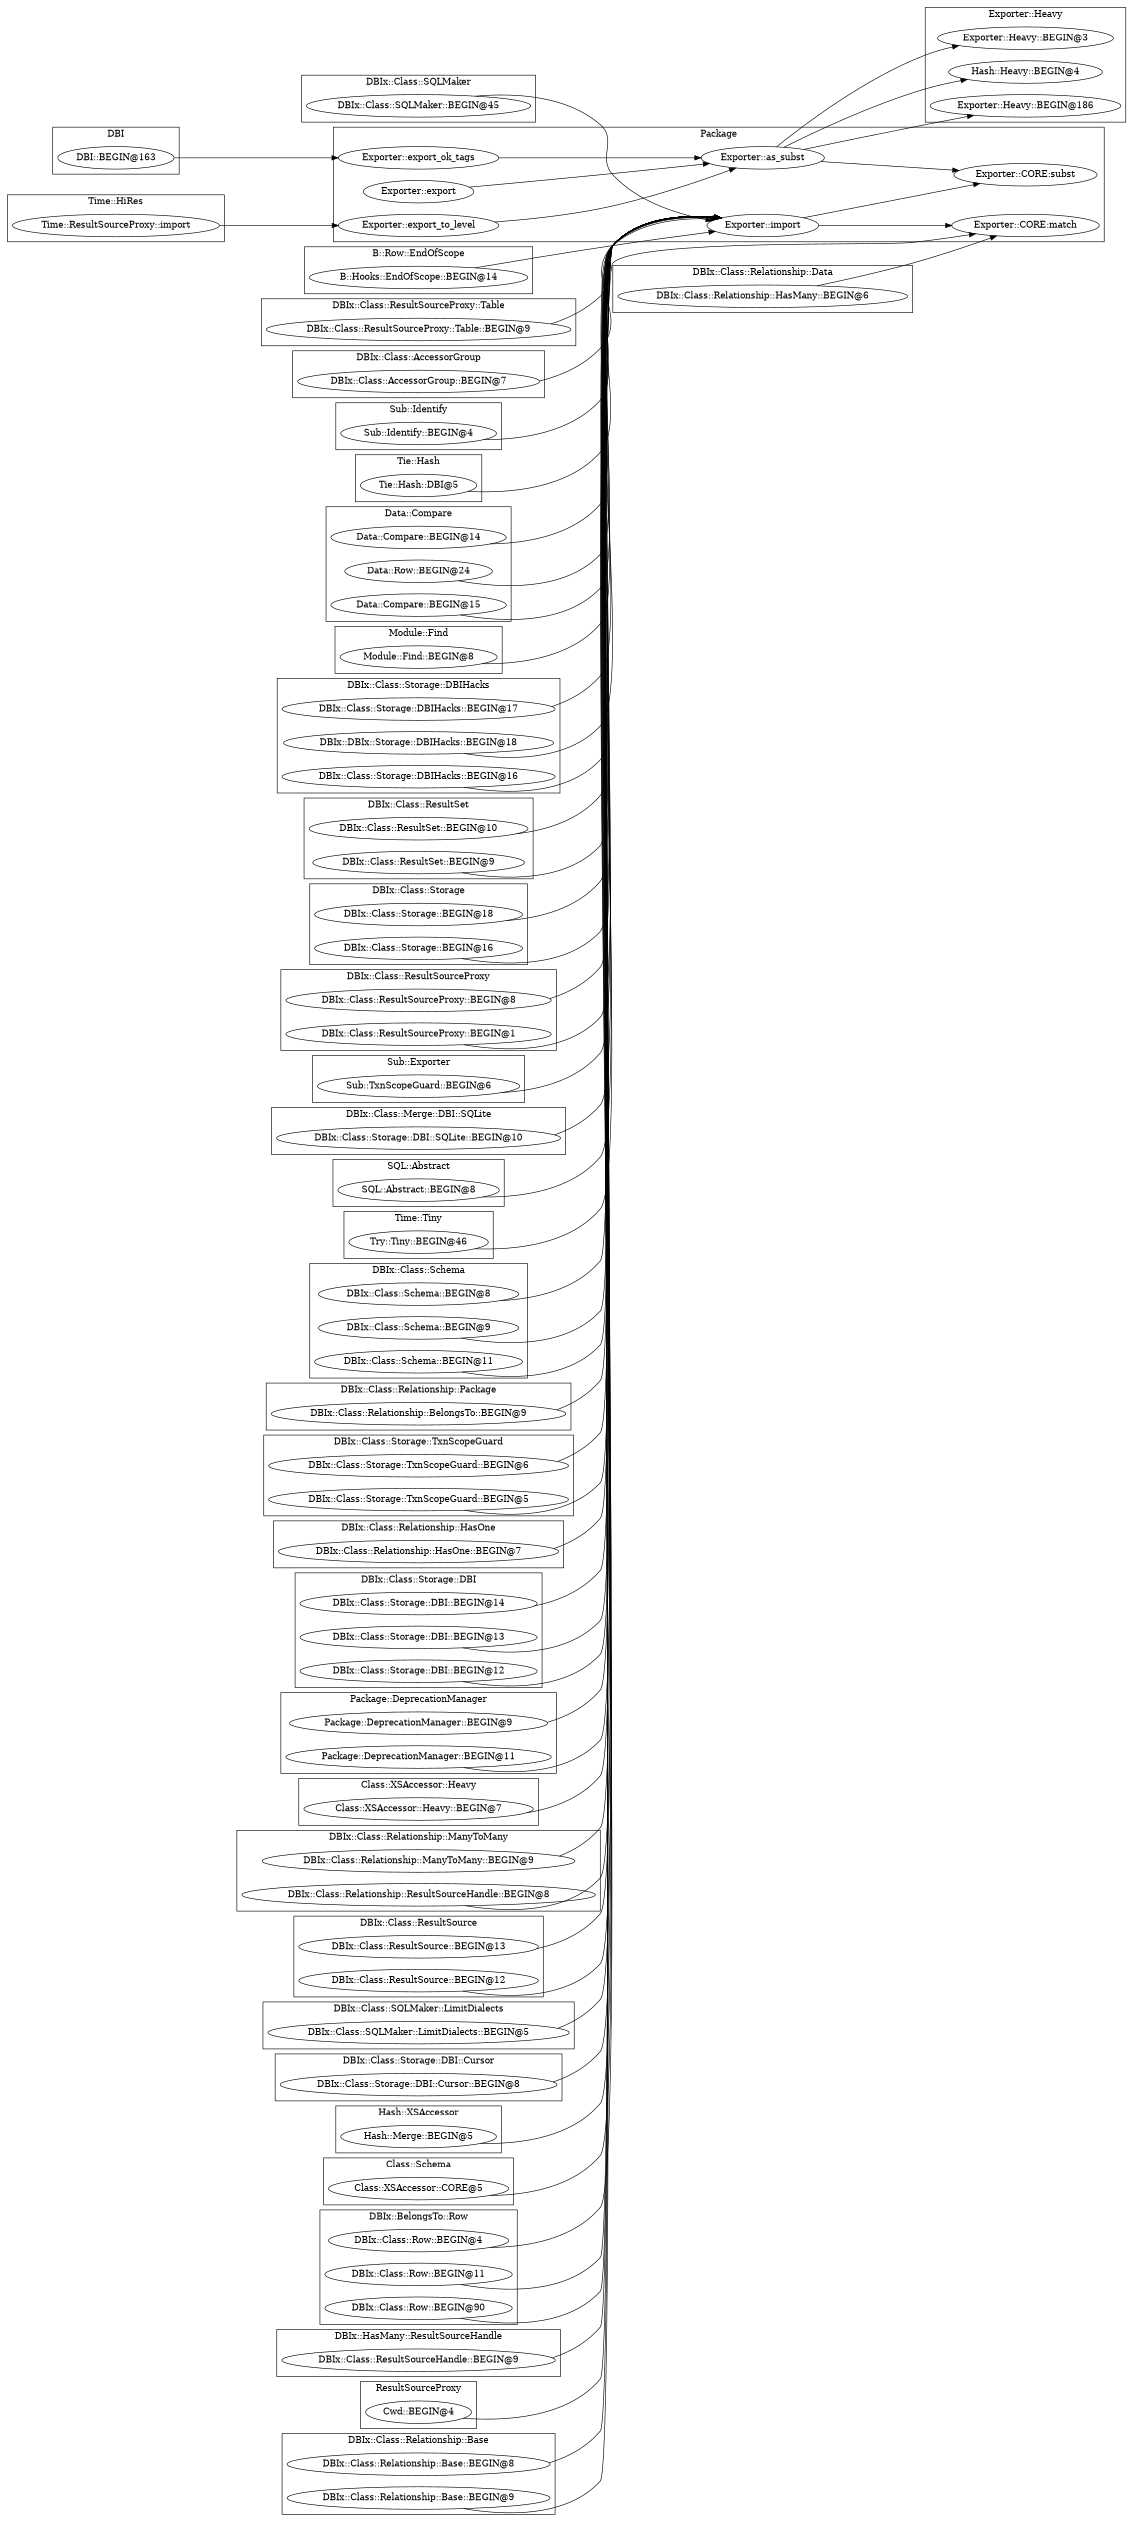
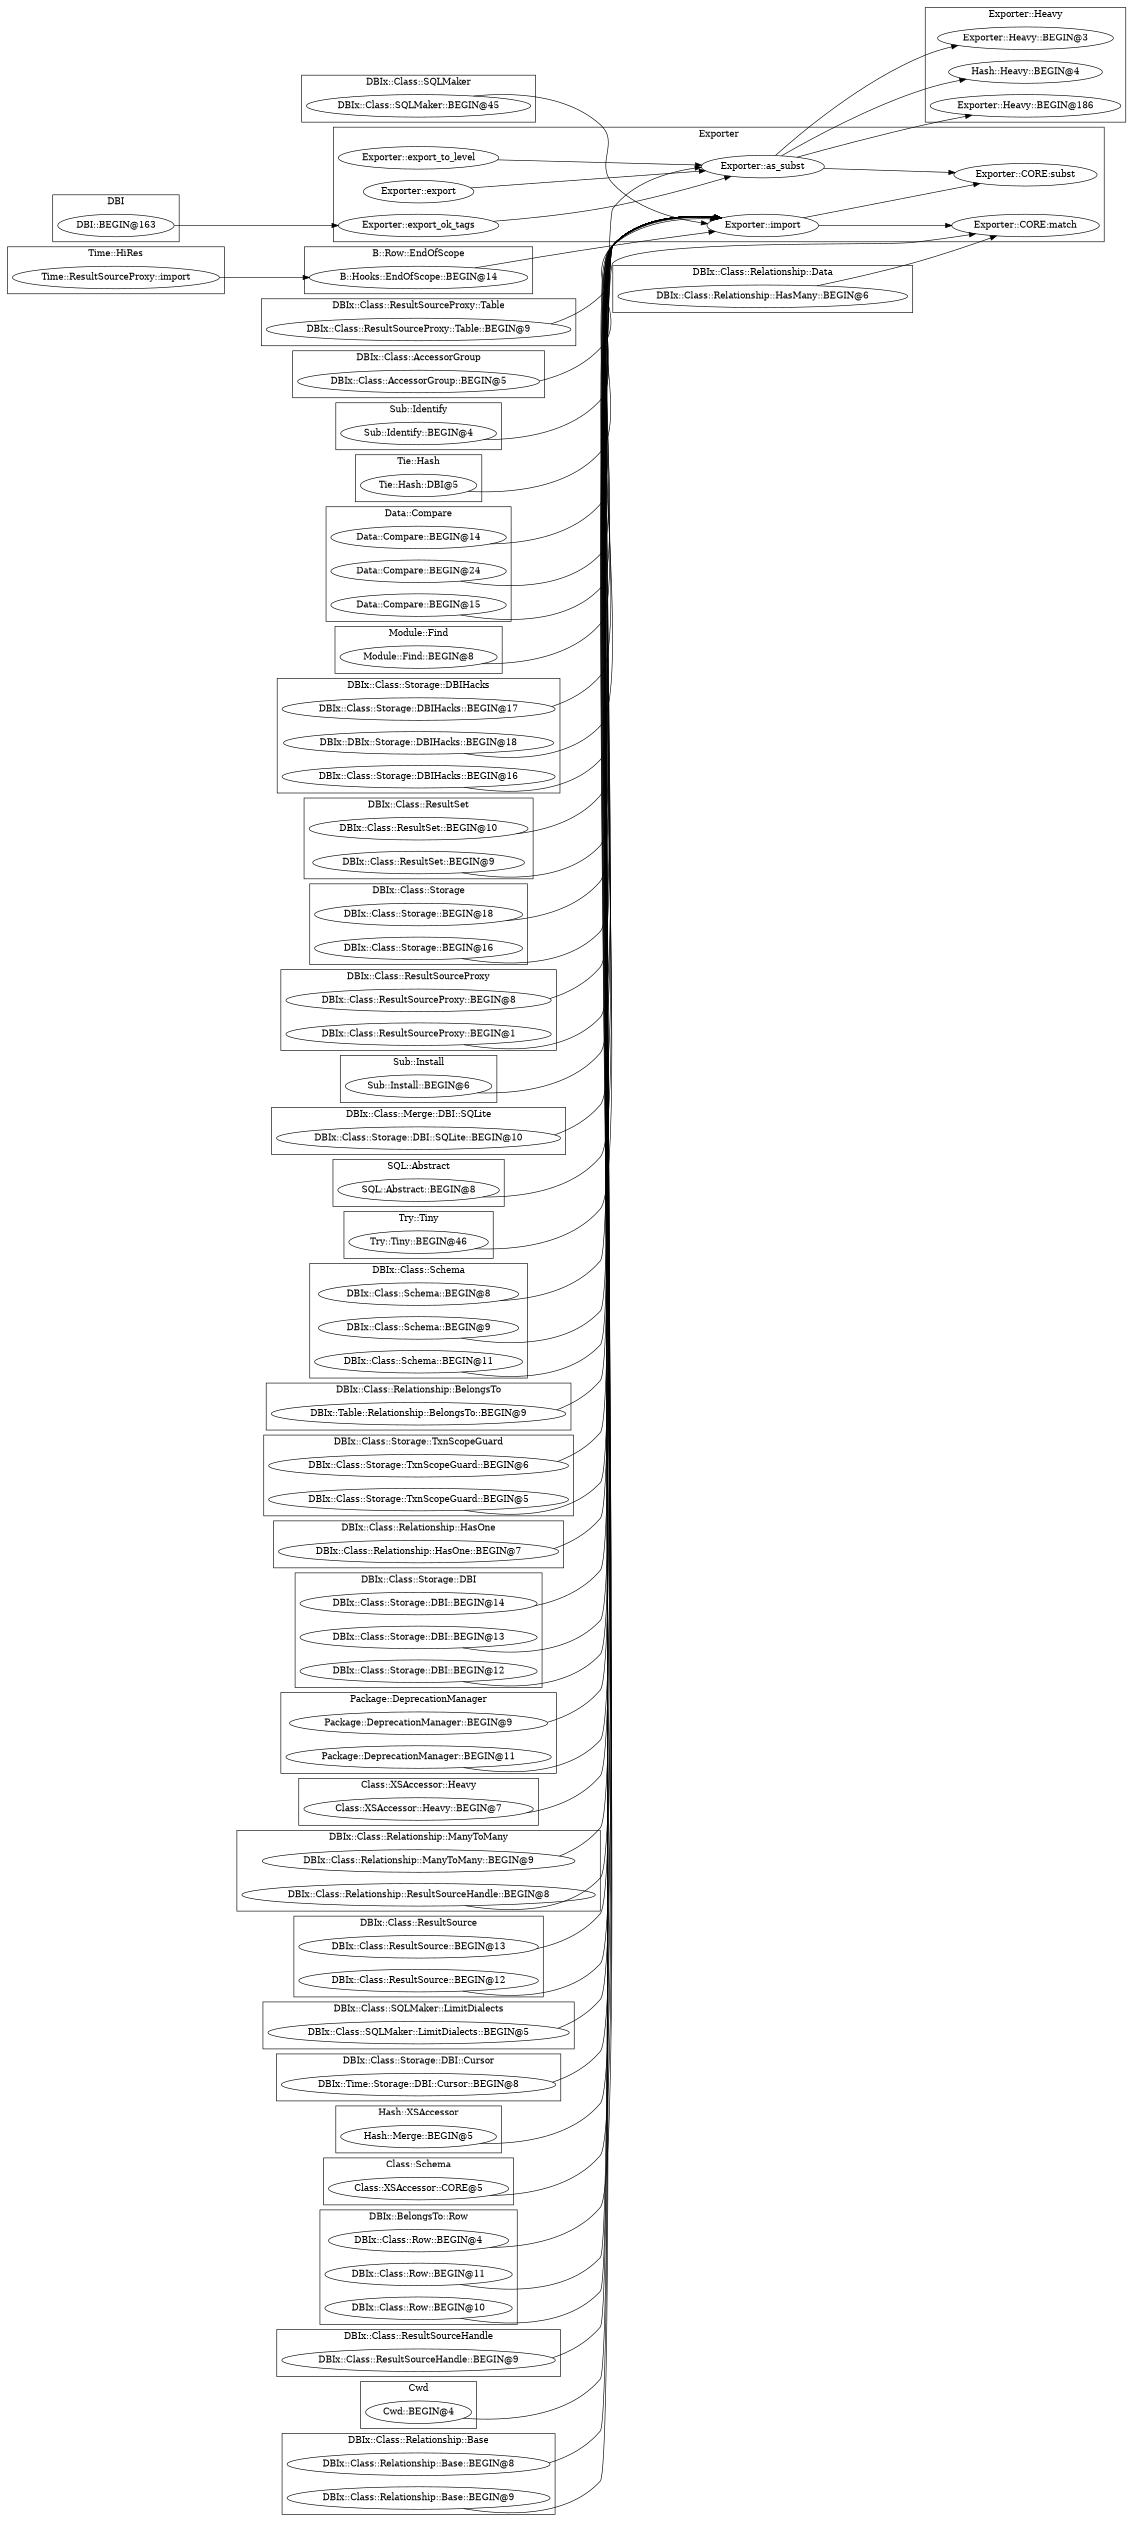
cluster "Package": label "Package" -> "Exporter"
edge "Time::ResultSourceProxy::import" -> "Exporter::export_to_level": now "Time::ResultSourceProxy::import" -> "B::Hooks::EndOfScope::BEGIN@14"
node "DBIx::Class::AccessorGroup::BEGIN@7": label "DBIx::Class::AccessorGroup::BEGIN@7" -> "DBIx::Class::AccessorGroup::BEGIN@5"
node "Data::Row::BEGIN@24": label "Data::Row::BEGIN@24" -> "Data::Compare::BEGIN@24"
cluster "Sub::Exporter": label "Sub::Exporter" -> "Sub::Install"
node "Sub::TxnScopeGuard::BEGIN@6": label "Sub::TxnScopeGuard::BEGIN@6" -> "Sub::Install::BEGIN@6"
cluster "Time::Tiny": label "Time::Tiny" -> "Try::Tiny"
edge "Cwd::BEGIN@4" -> "Exporter::import": now "Cwd::BEGIN@4" -> "Exporter::as_subst"
cluster "DBIx::Class::Relationship::Package": label "DBIx::Class::Relationship::Package" -> "DBIx::Class::Relationship::BelongsTo"
node "DBIx::Class::Relationship::BelongsTo::BEGIN@9": label "DBIx::Class::Relationship::BelongsTo::BEGIN@9" -> "DBIx::Table::Relationship::BelongsTo::BEGIN@9"
node "DBIx::Class::Storage::DBI::Cursor::BEGIN@8": label "DBIx::Class::Storage::DBI::Cursor::BEGIN@8" -> "DBIx::Time::Storage::DBI::Cursor::BEGIN@8"
node "DBIx::Class::Row::BEGIN@90": label "DBIx::Class::Row::BEGIN@90" -> "DBIx::Class::Row::BEGIN@10"
cluster "DBIx::HasMany::ResultSourceHandle": label "DBIx::HasMany::ResultSourceHandle" -> "DBIx::Class::ResultSourceHandle"
cluster "ResultSourceProxy": label "ResultSourceProxy" -> "Cwd"
